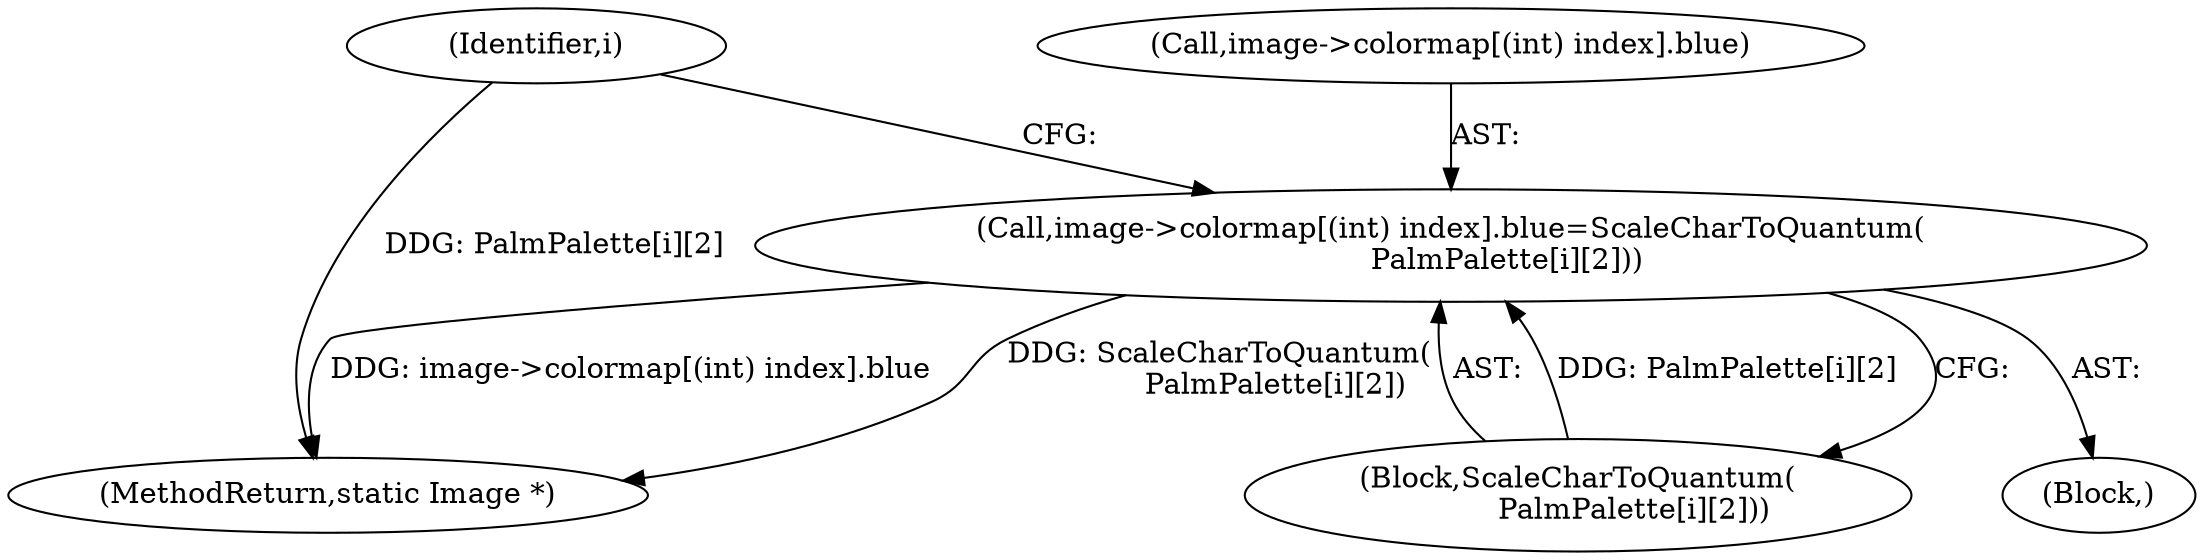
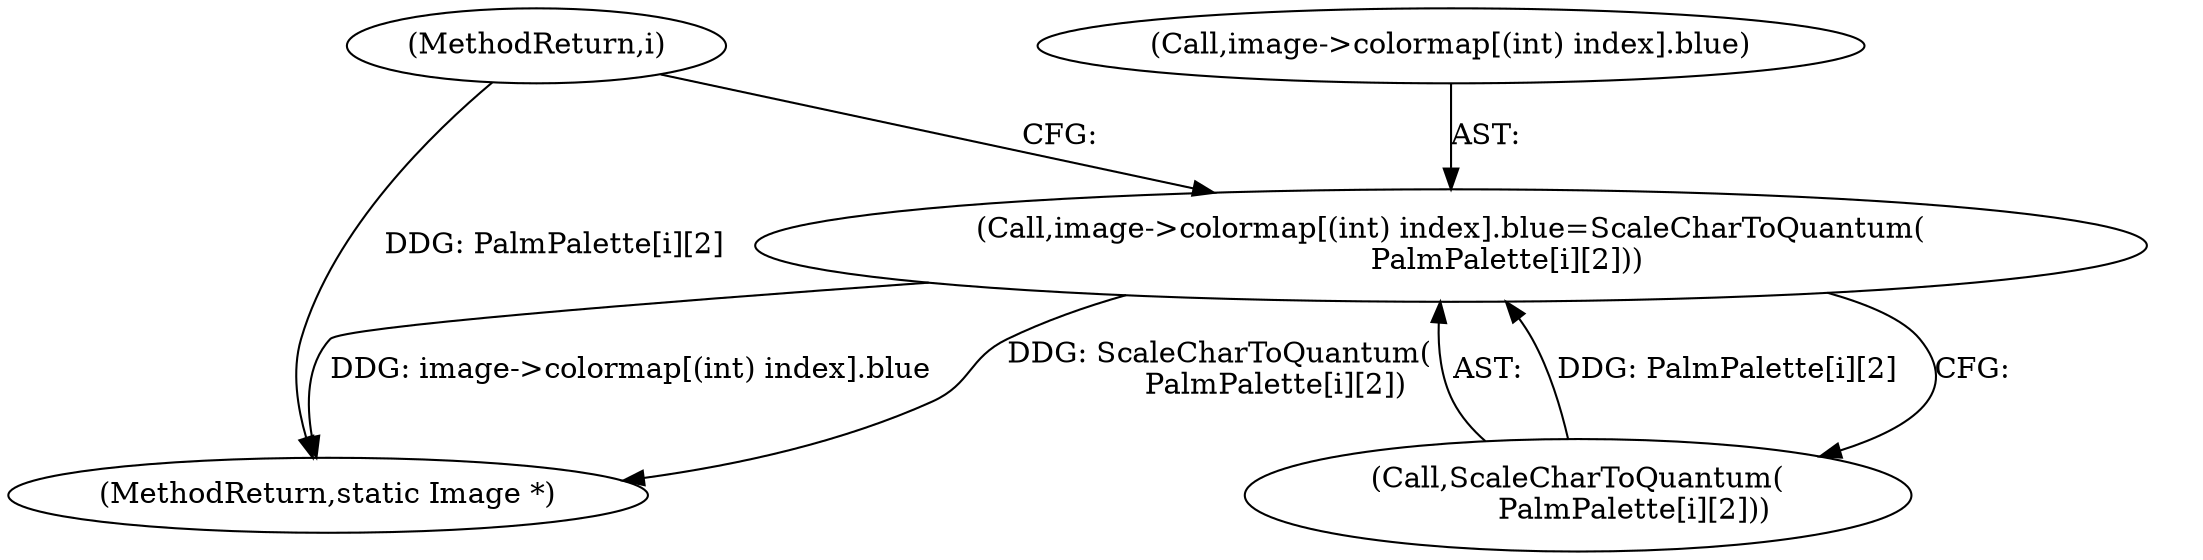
node "(Identifier,i)": label "(Identifier,i)" -> "(MethodReturn,i)"
node "(Block,ScaleCharToQuantum( PalmPalette[i][2]))": label "(Block,ScaleCharToQuantum( PalmPalette[i][2]))" -> "(Call,ScaleCharToQuantum( PalmPalette[i][2]))"
node "(Block,)": removed
